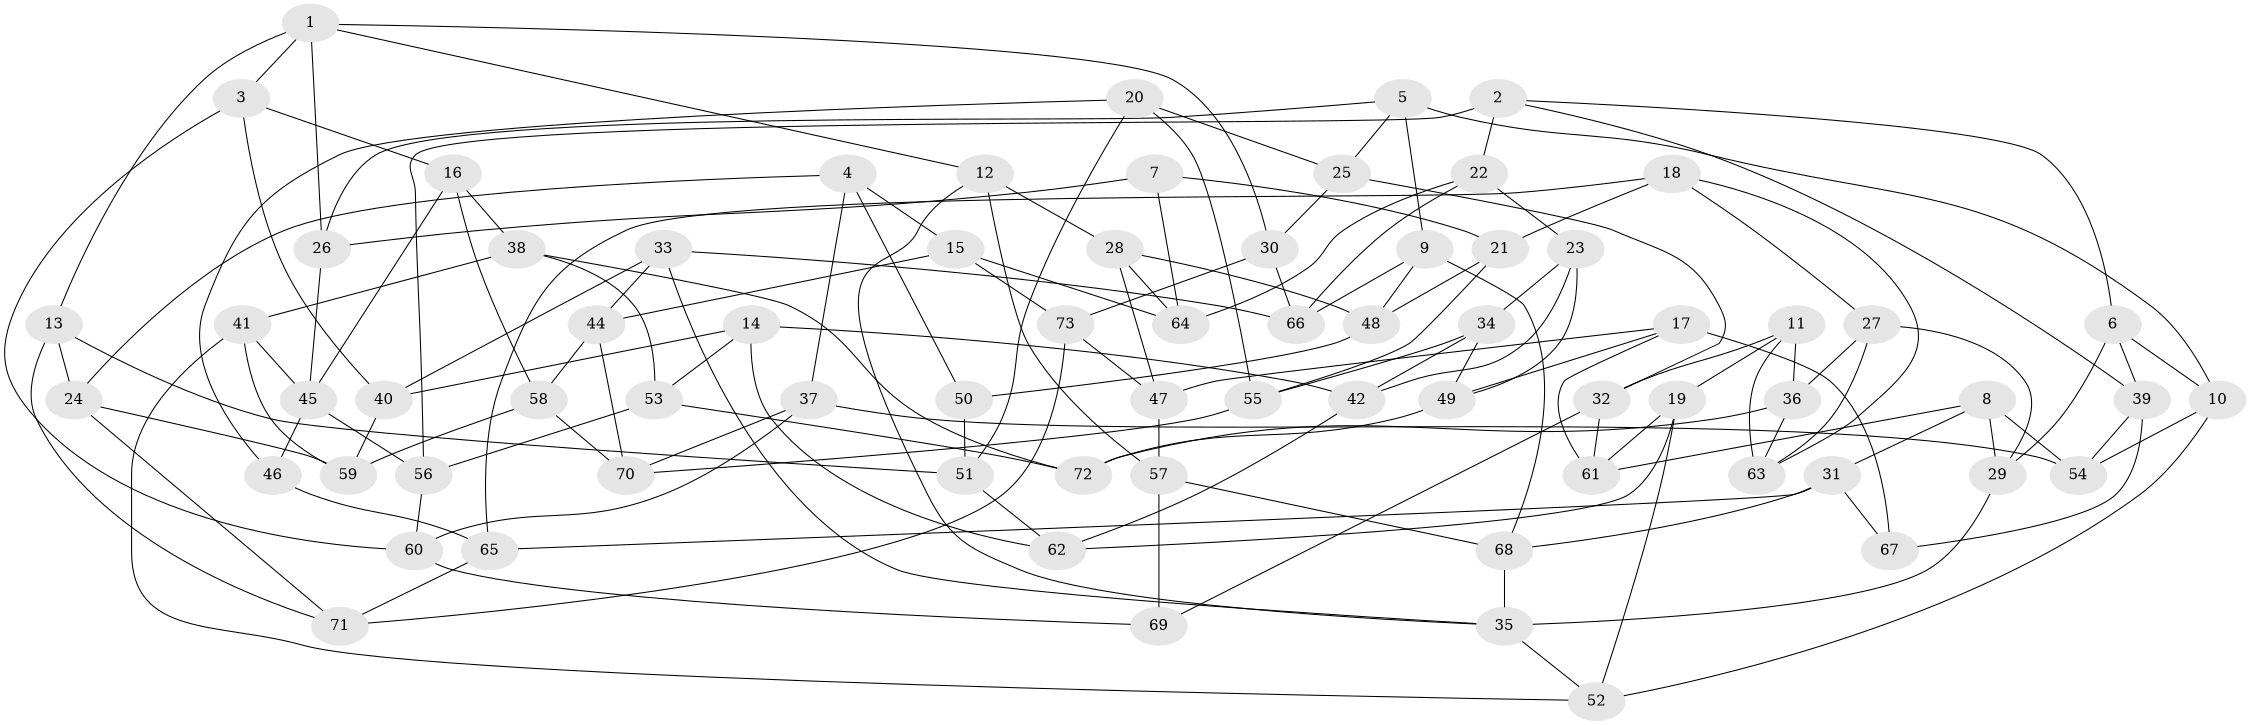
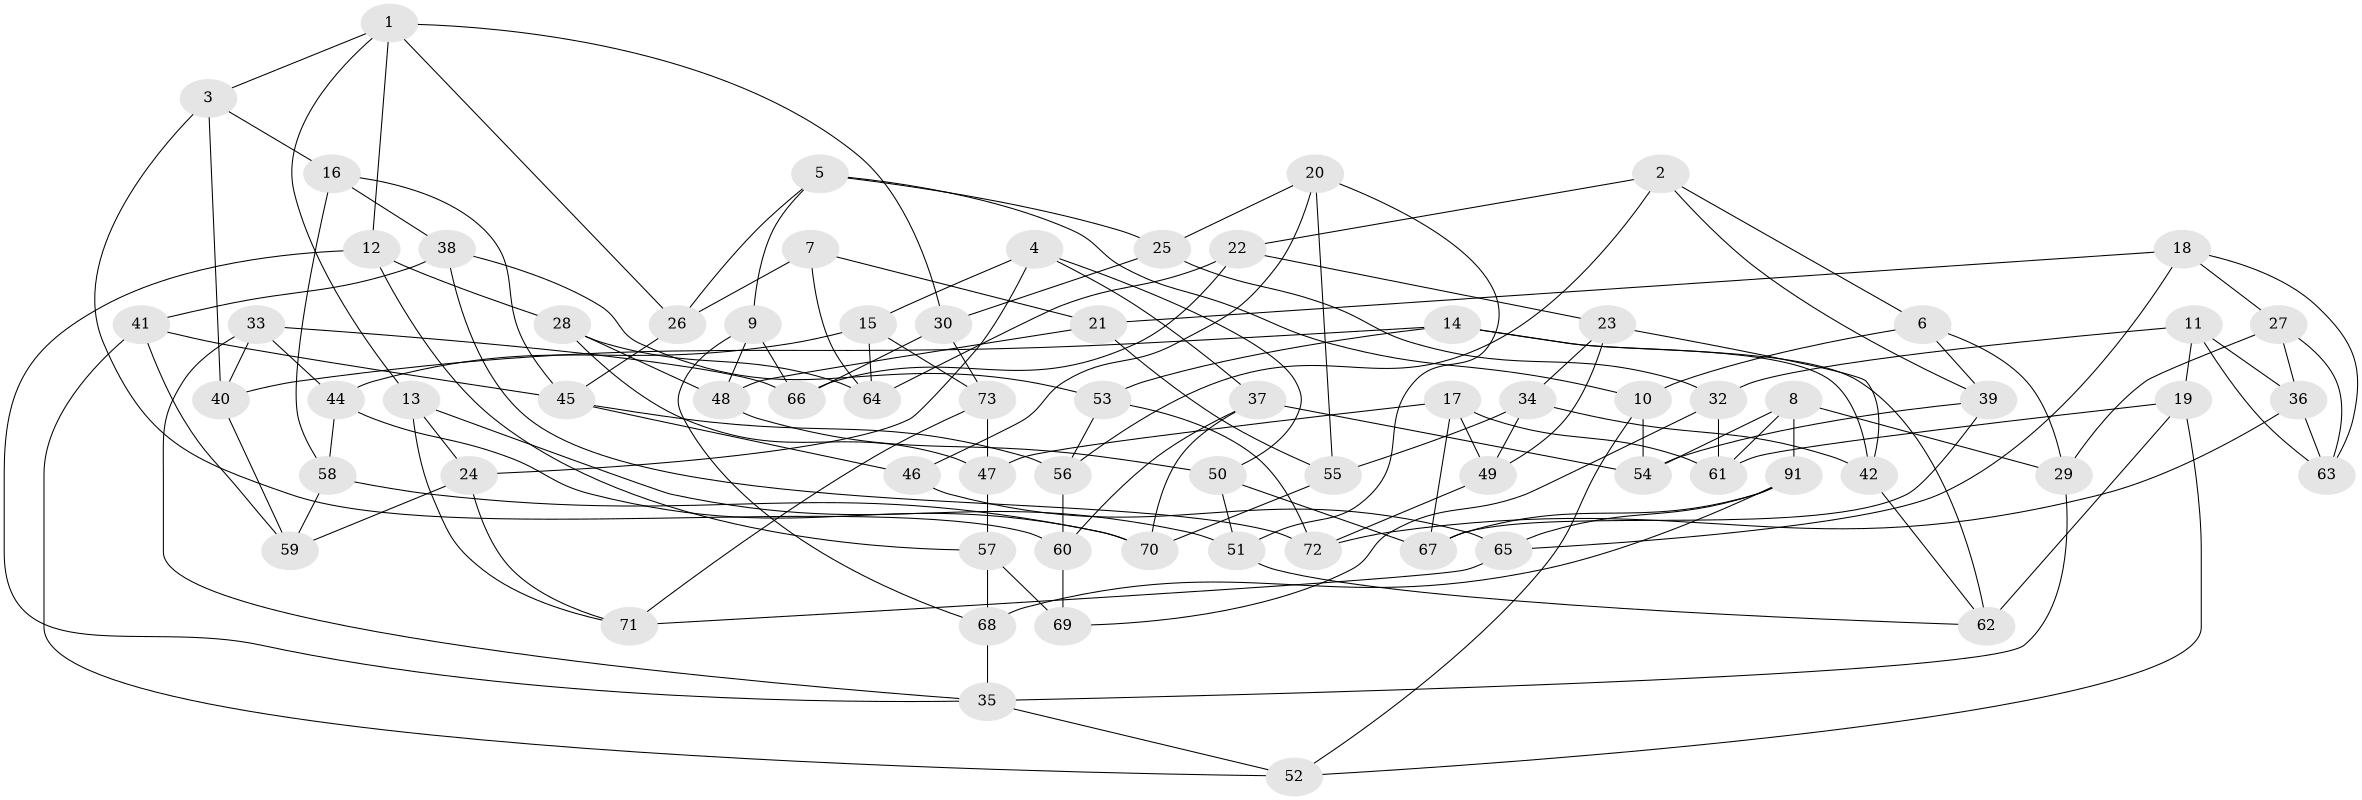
node "31": label "31" -> "91"
edge "50" -- "67": added
